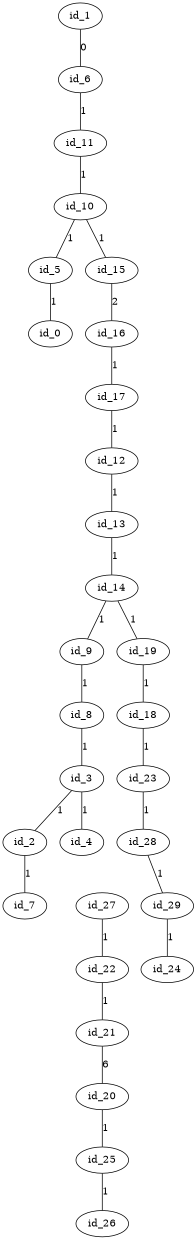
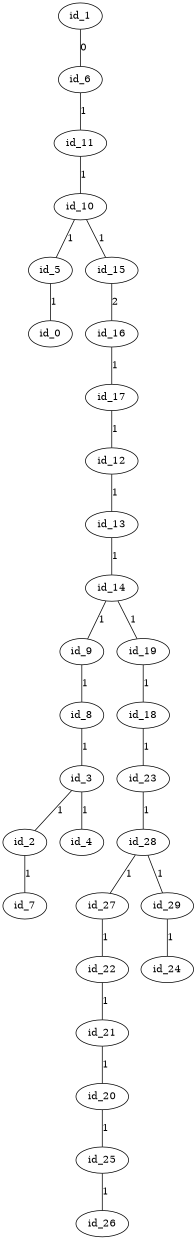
edge "id_28" -- "id_27": added, label "1"
edge "id_21" -- "id_20": label "6" -> "1"
